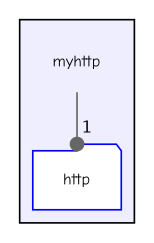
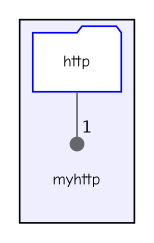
edge "myhttp" -> "http": reversed
